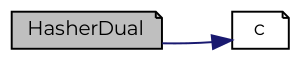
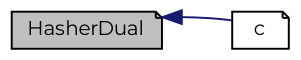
edge "HasherDual" -> "c": reversed
